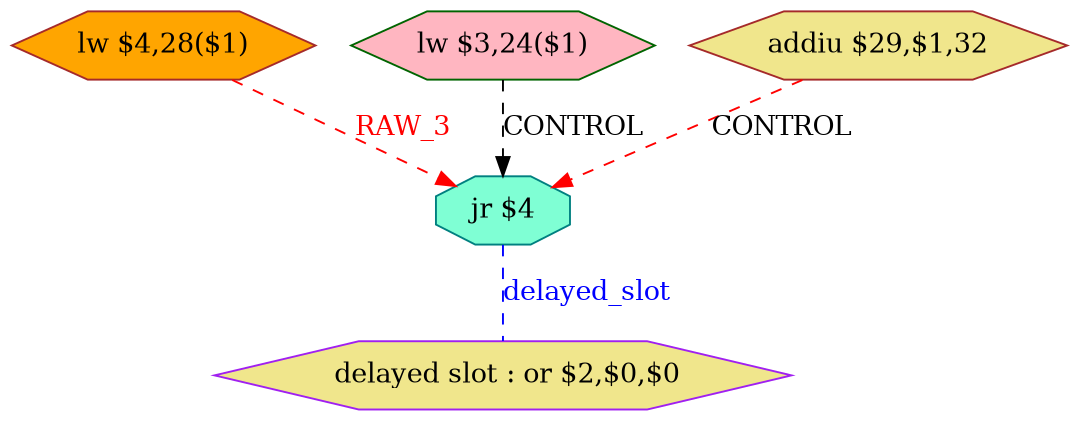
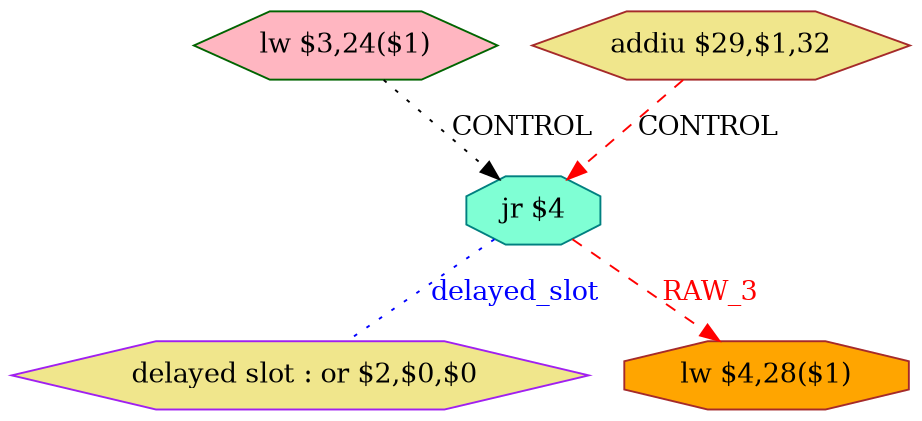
node "lw $4,28($1)": shape hexagon -> octagon
edge "lw $3,24($1)" -> "jr $4": style dashed -> dotted
edge "lw $4,28($1)" -> "jr $4": reversed
edge "jr $4" -- "delayed slot : or $2,$0,$0": style dashed -> dotted
